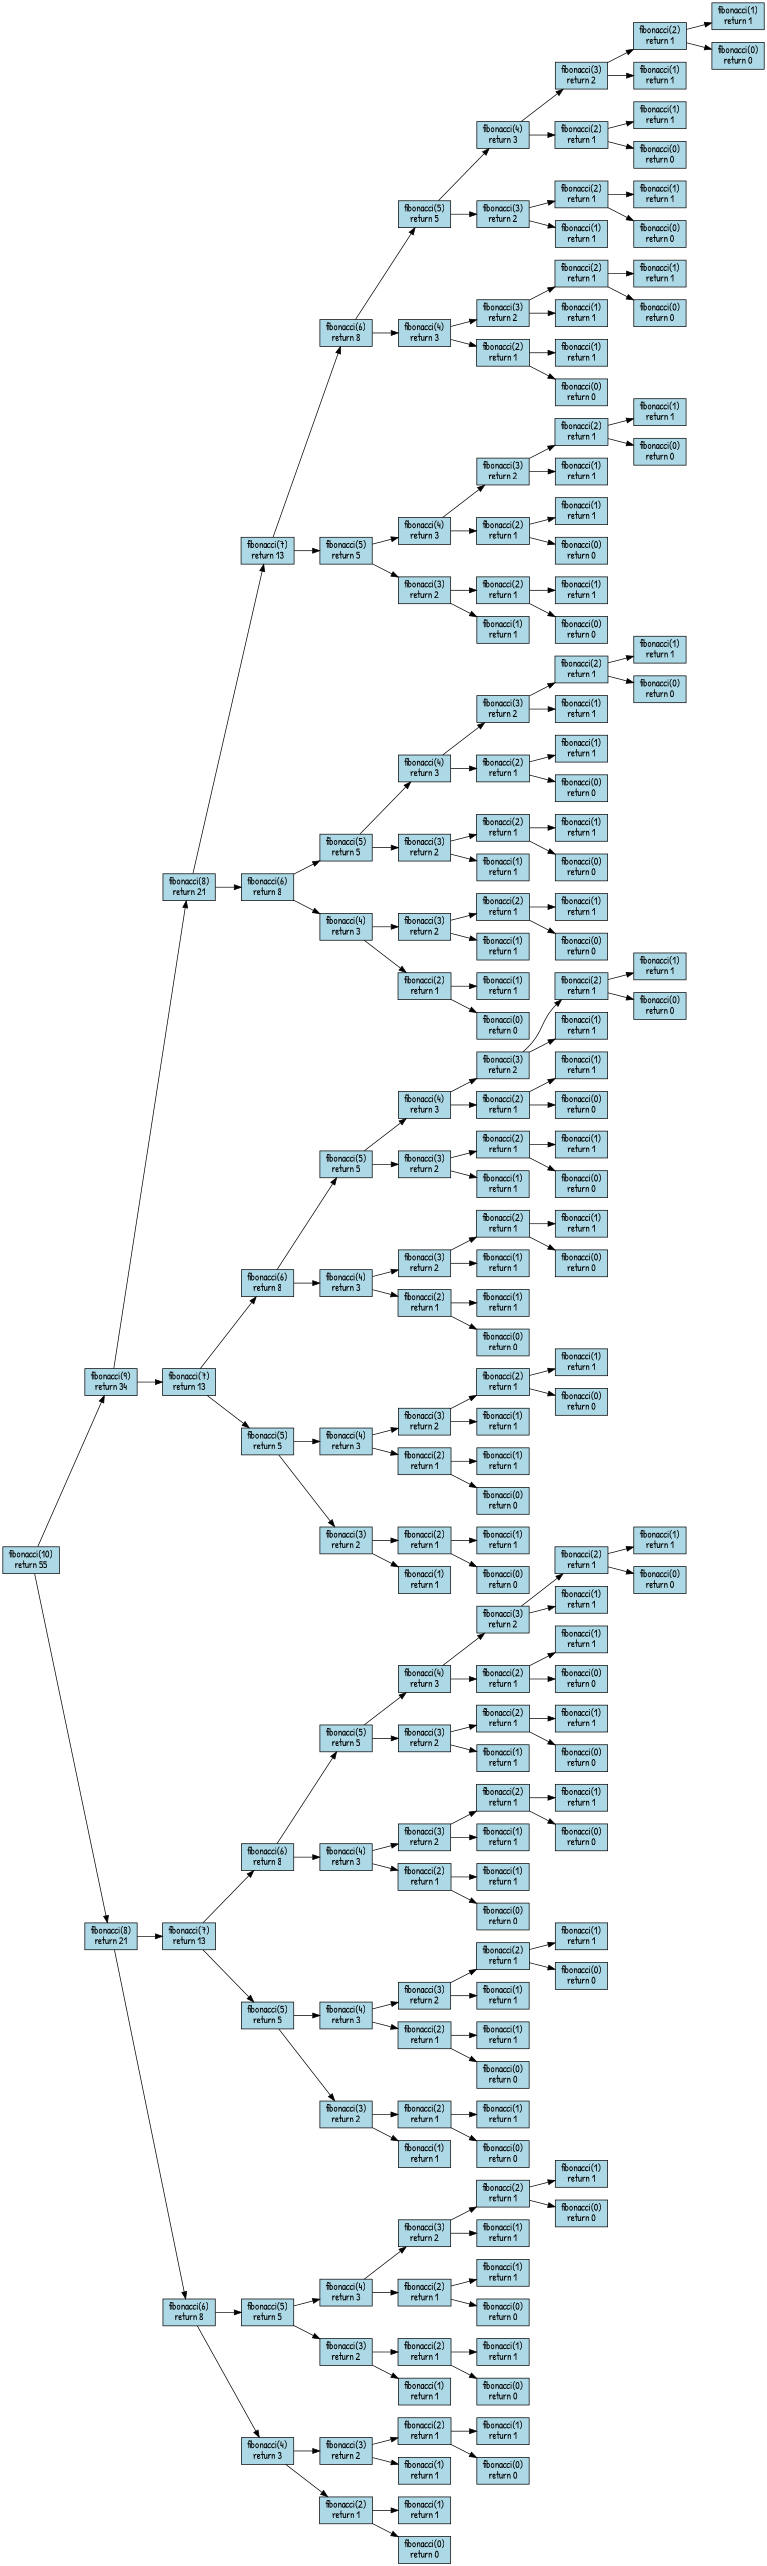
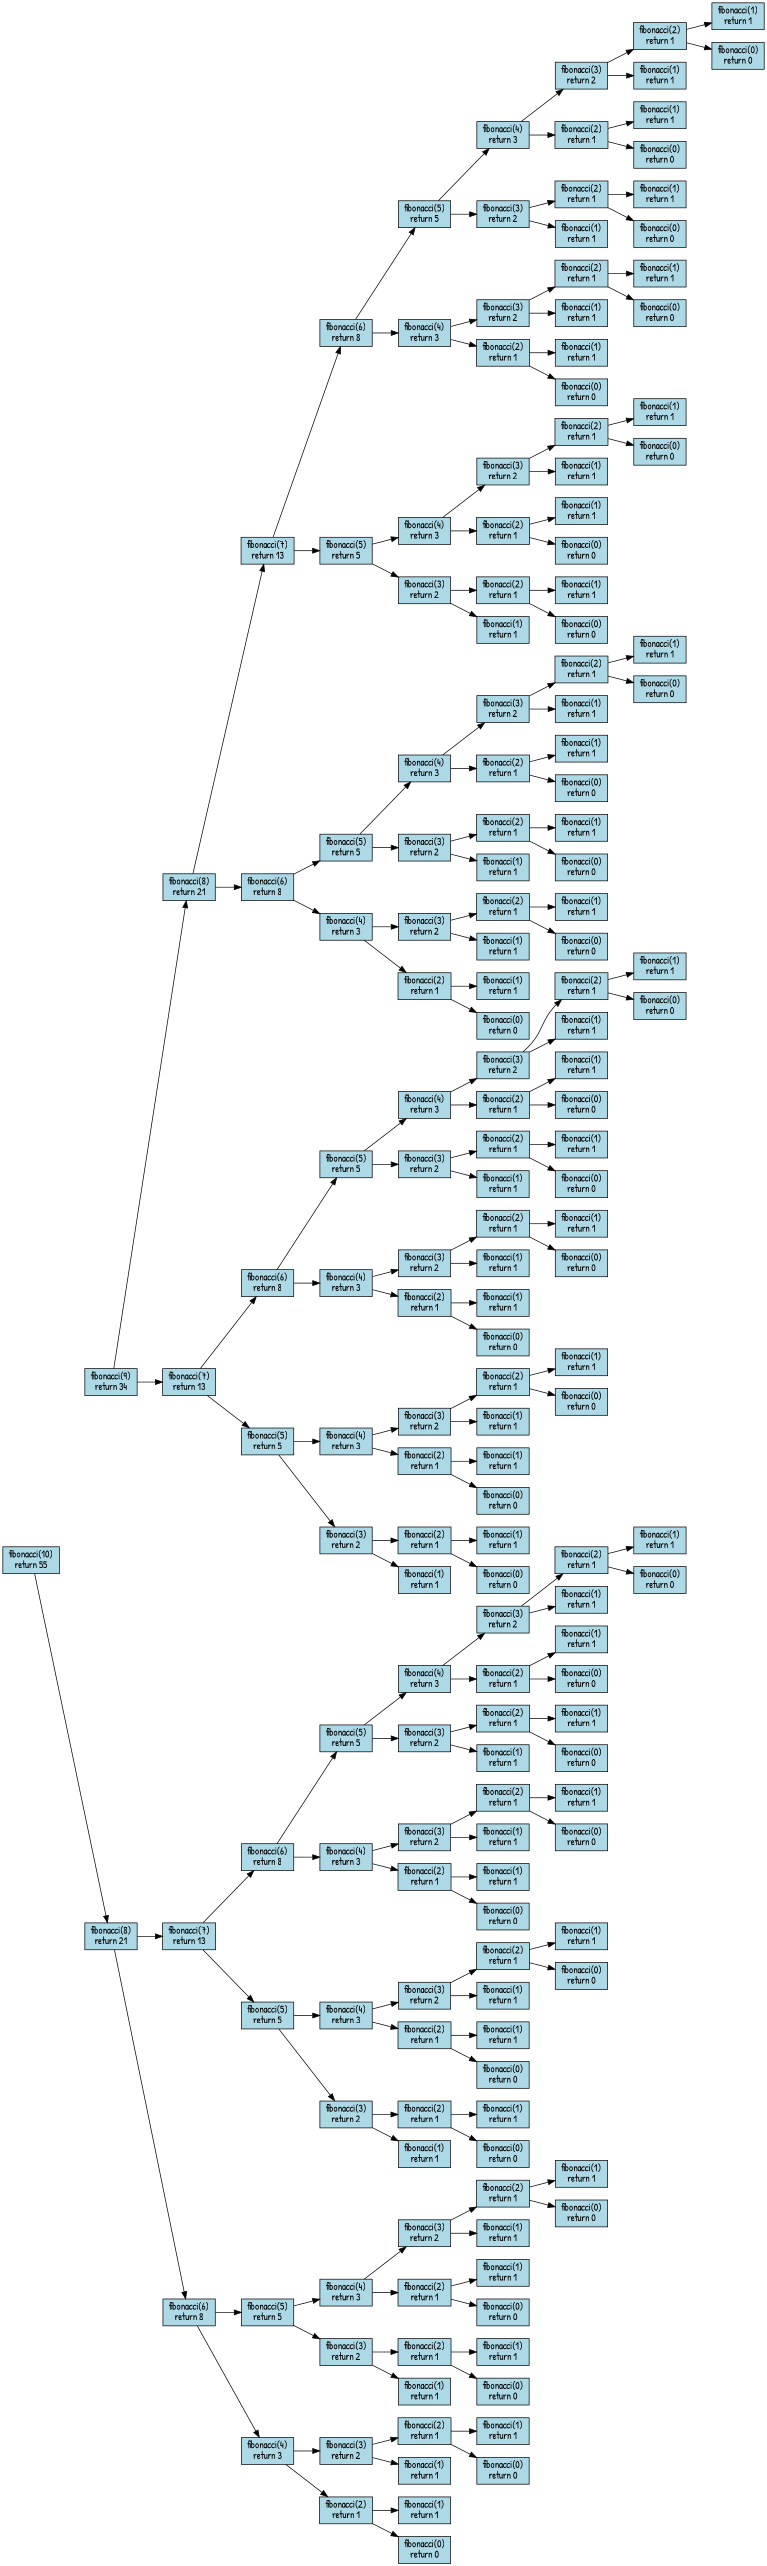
edge "fibonacci(10) return 55" -> "fibonacci(9) return 34": removed
